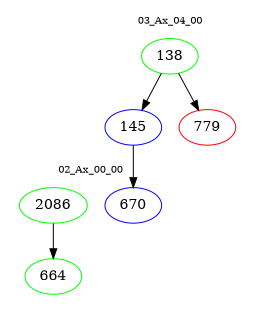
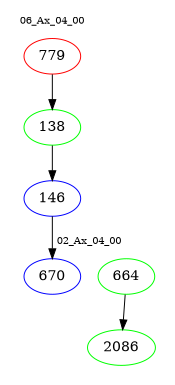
cluster "03_Ax_04_00": label "03_Ax_04_00" -> "06_Ax_04_00"
edge "138" -> "779": reversed
node "145": label "145" -> "146"
cluster "02_Ax_00_00": label "02_Ax_00_00" -> "02_Ax_04_00"
edge "2086" -> "664": reversed
